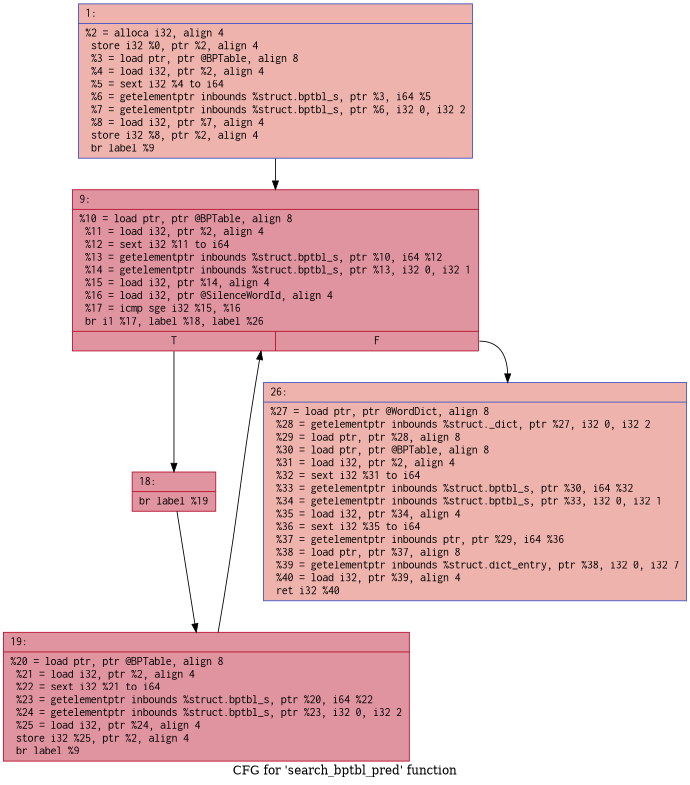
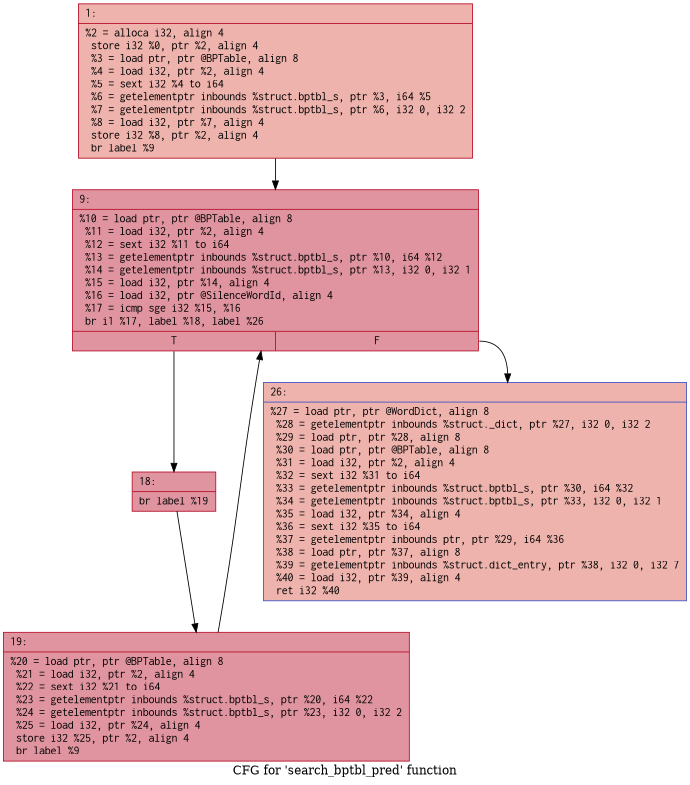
node "1:": color #3d50c3ff -> #b70d28ff
